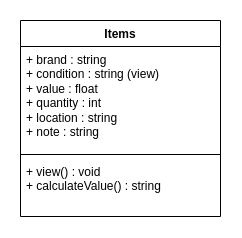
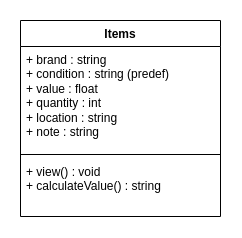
node "+ brand : string + condition : string (view) + value : float + quantity : int + location : string + note : string": label "+ brand : string + condition : string (view) + value : float + quantity : int + location : string + note : string" -> "+ brand : string + condition : string (predef) + value : float + quantity : int + location : string + note : string"
